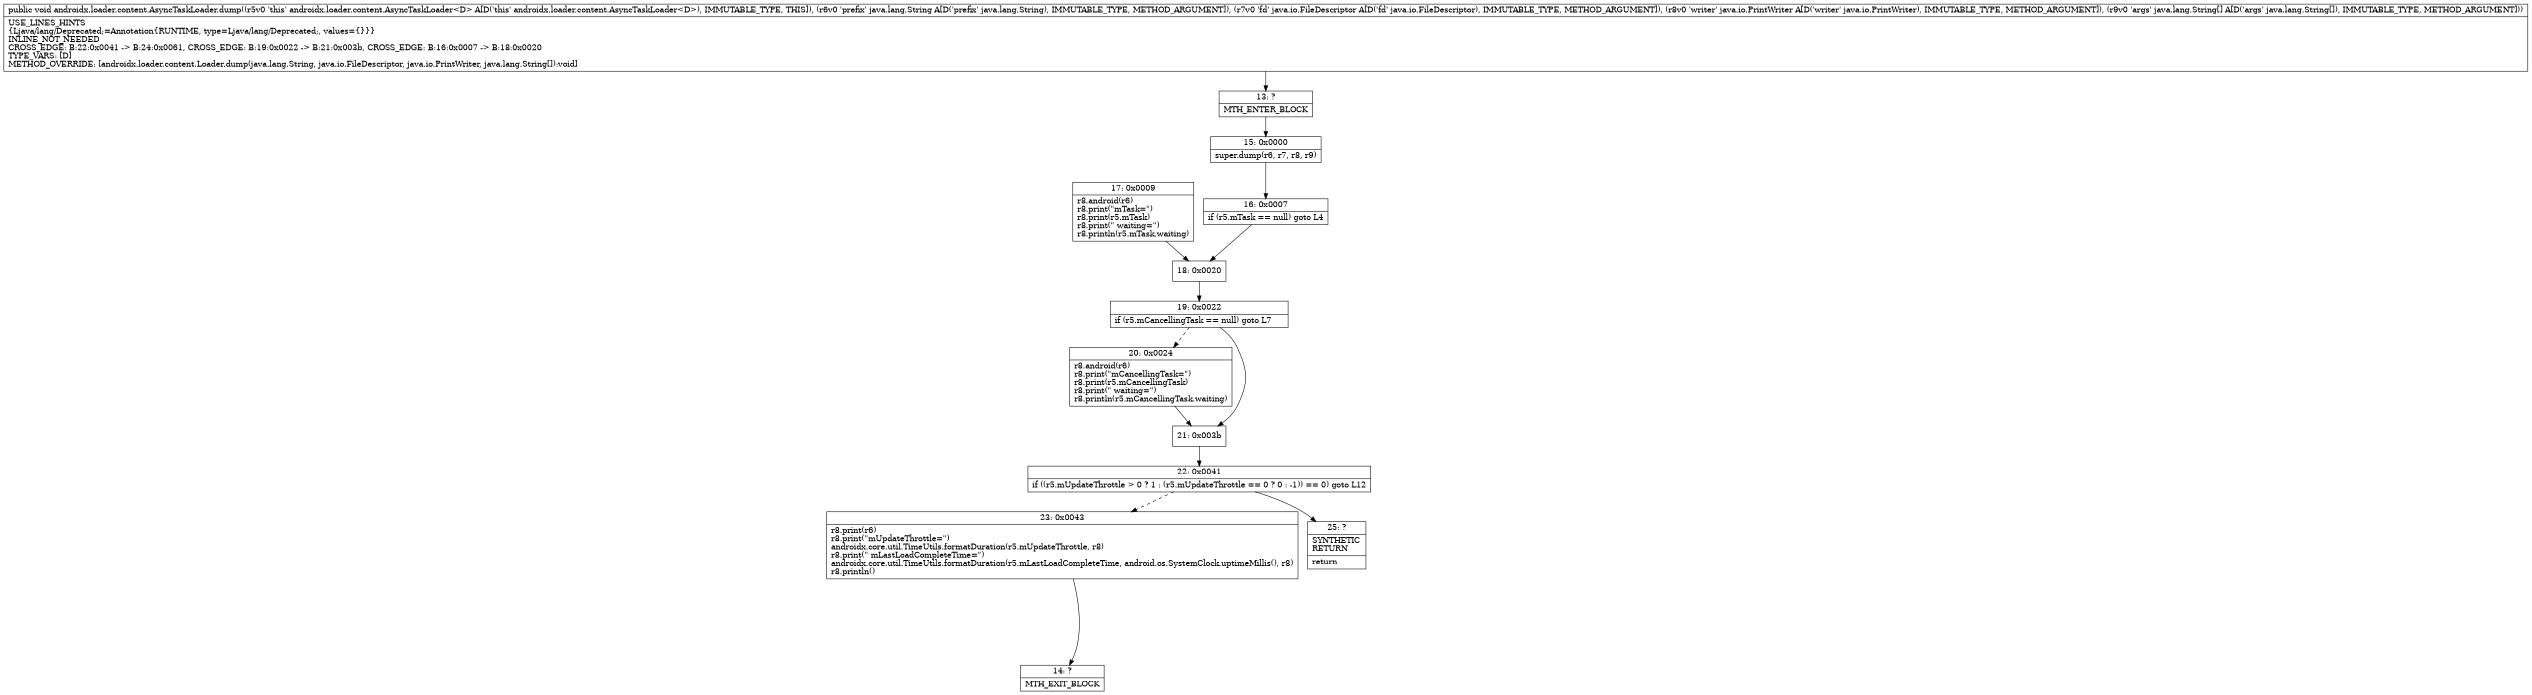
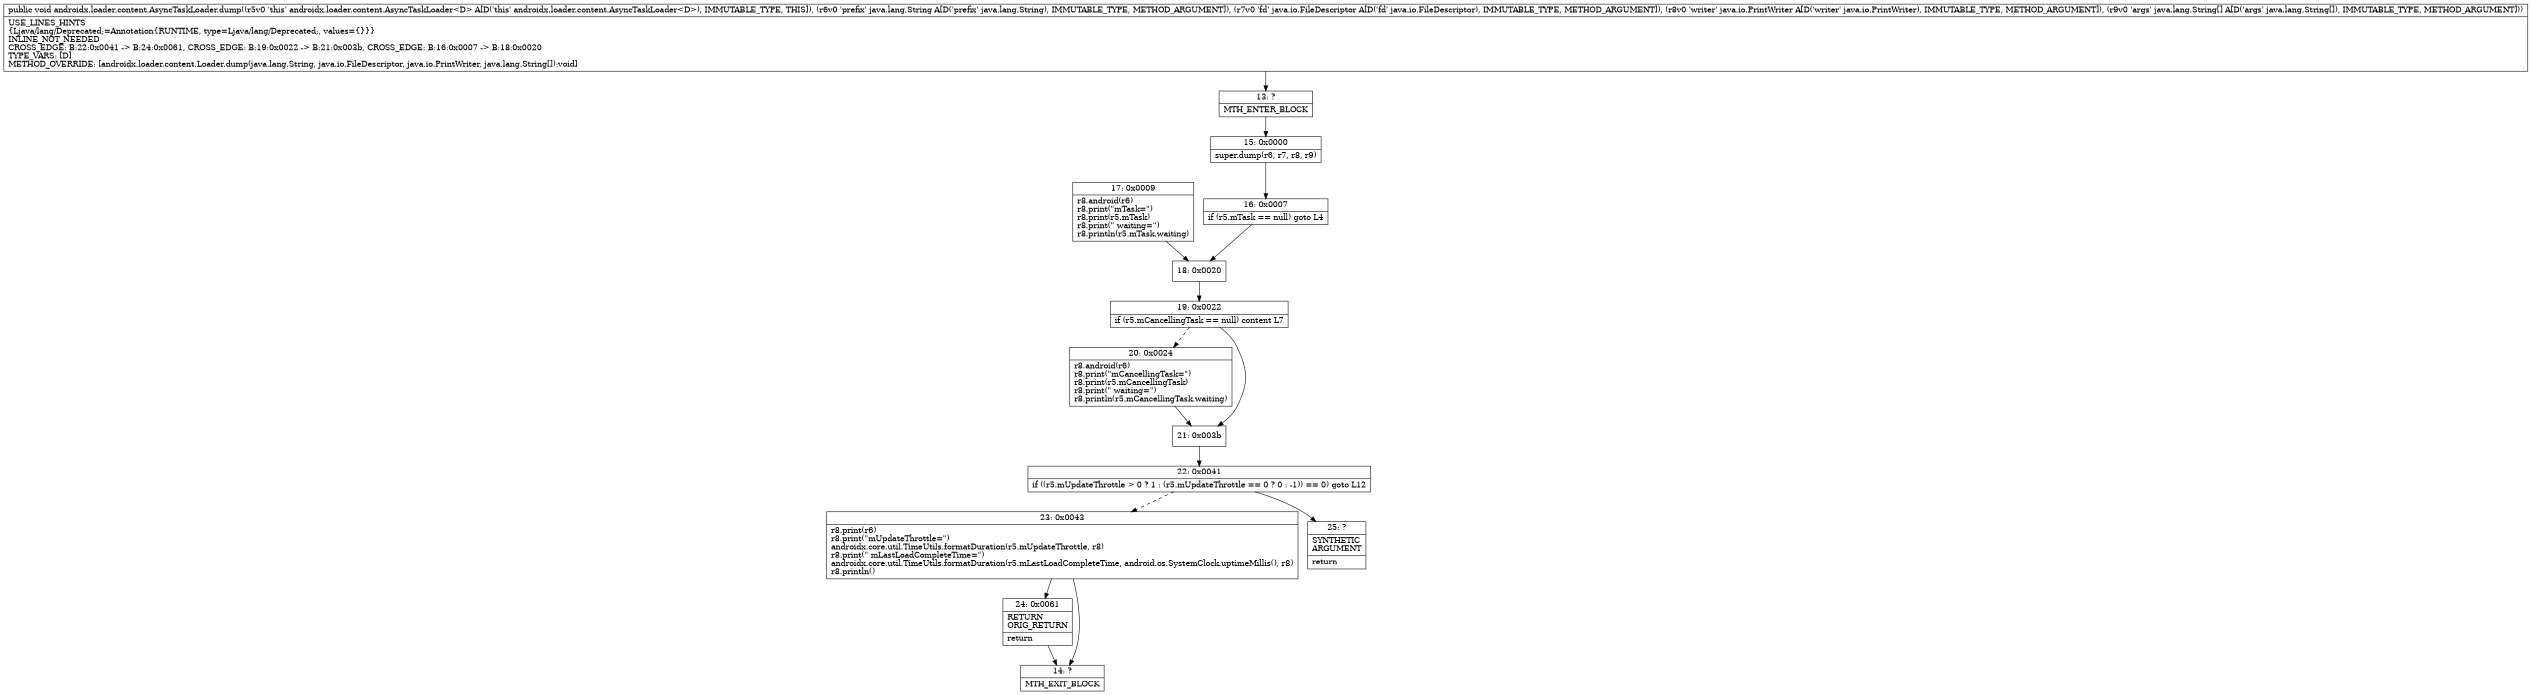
node "19: 0x0022": text "if (r5.mCancellingTask == null) goto L7" -> "if (r5.mCancellingTask == null) content L7"
node "25: ?": text "RETURN" -> "ARGUMENT"
node "24: 0x0061": added
